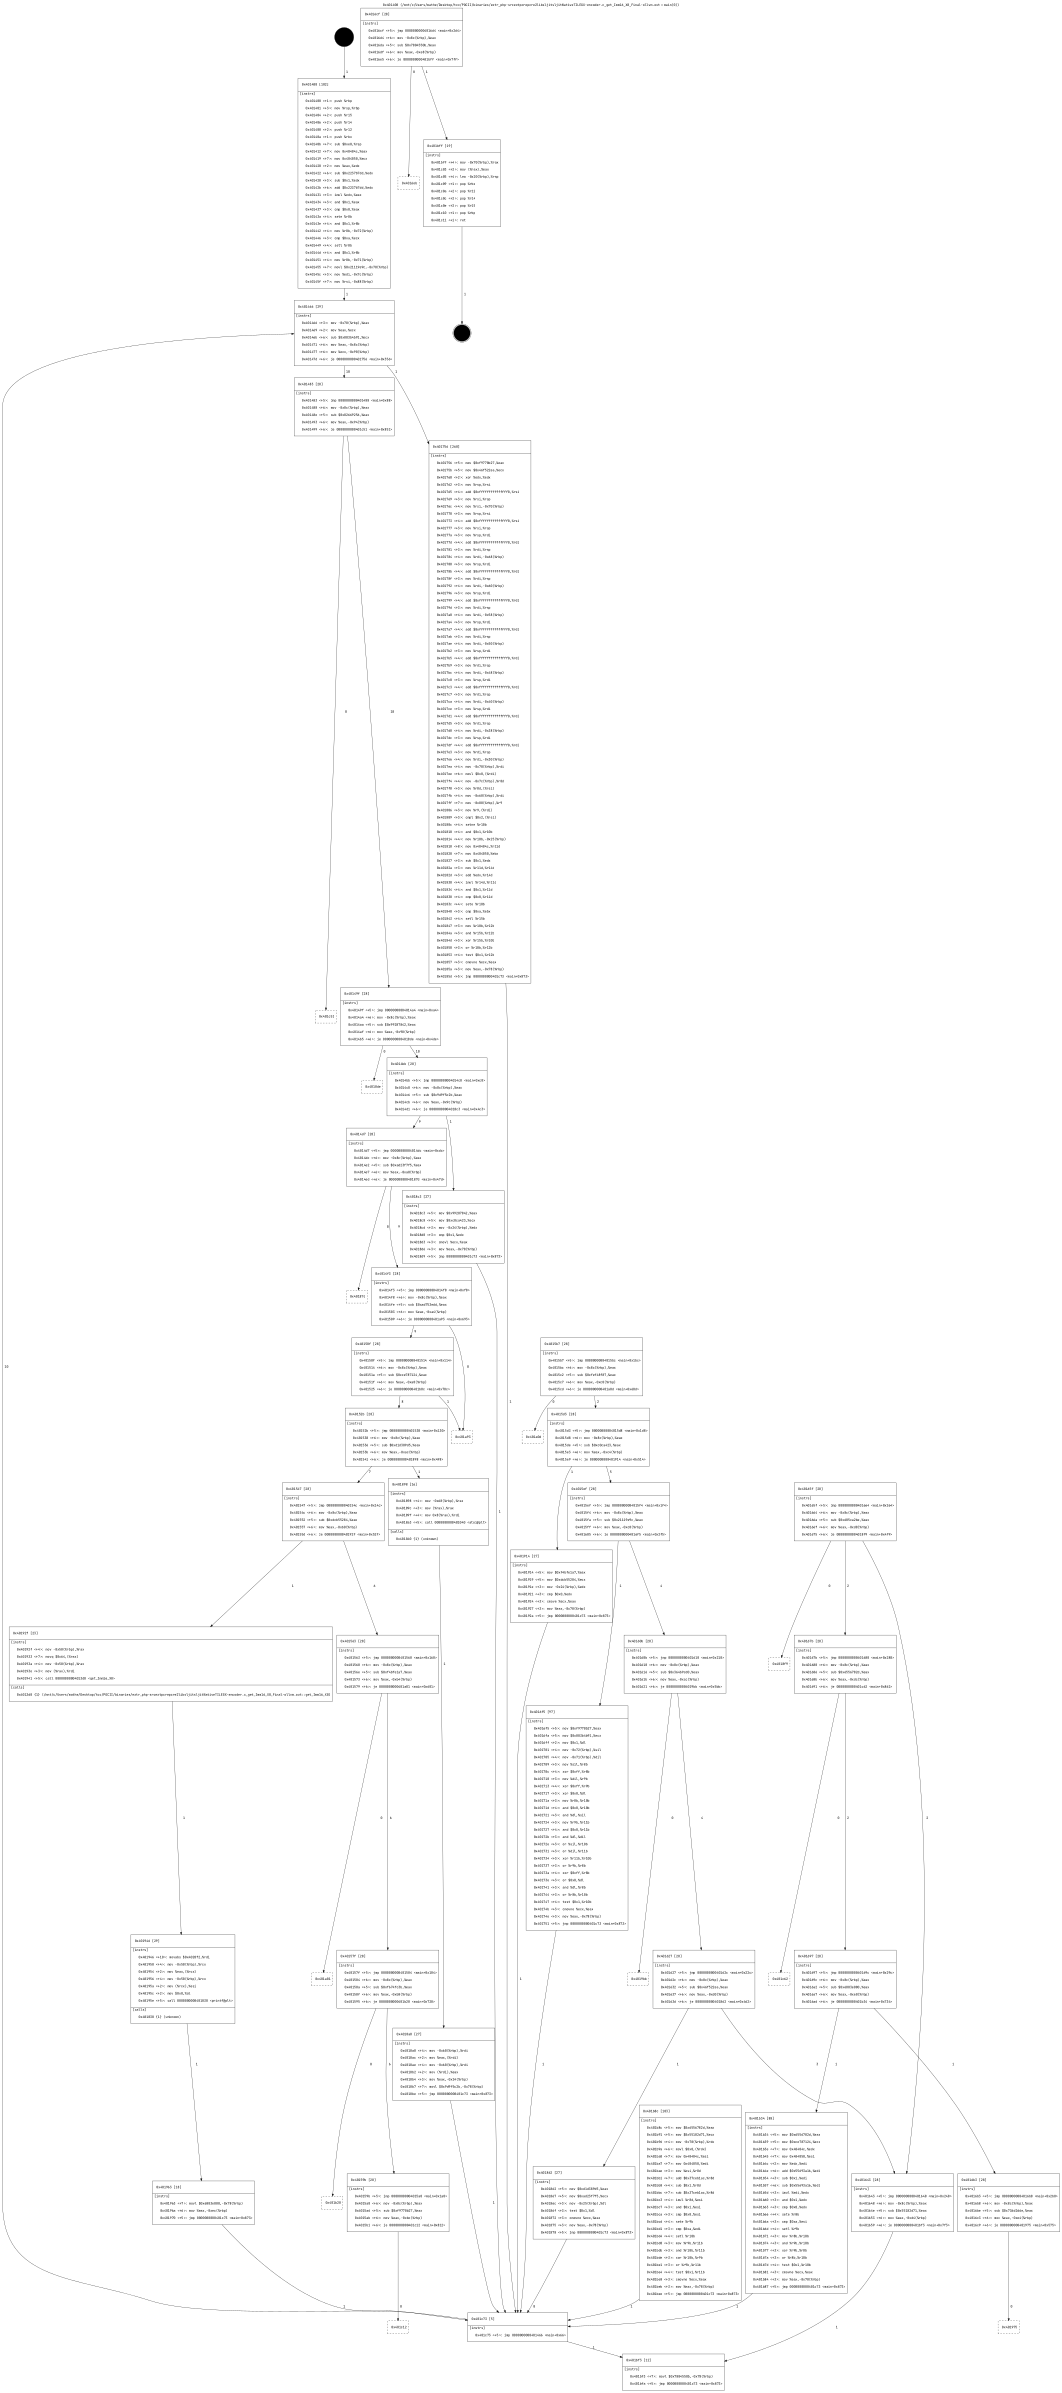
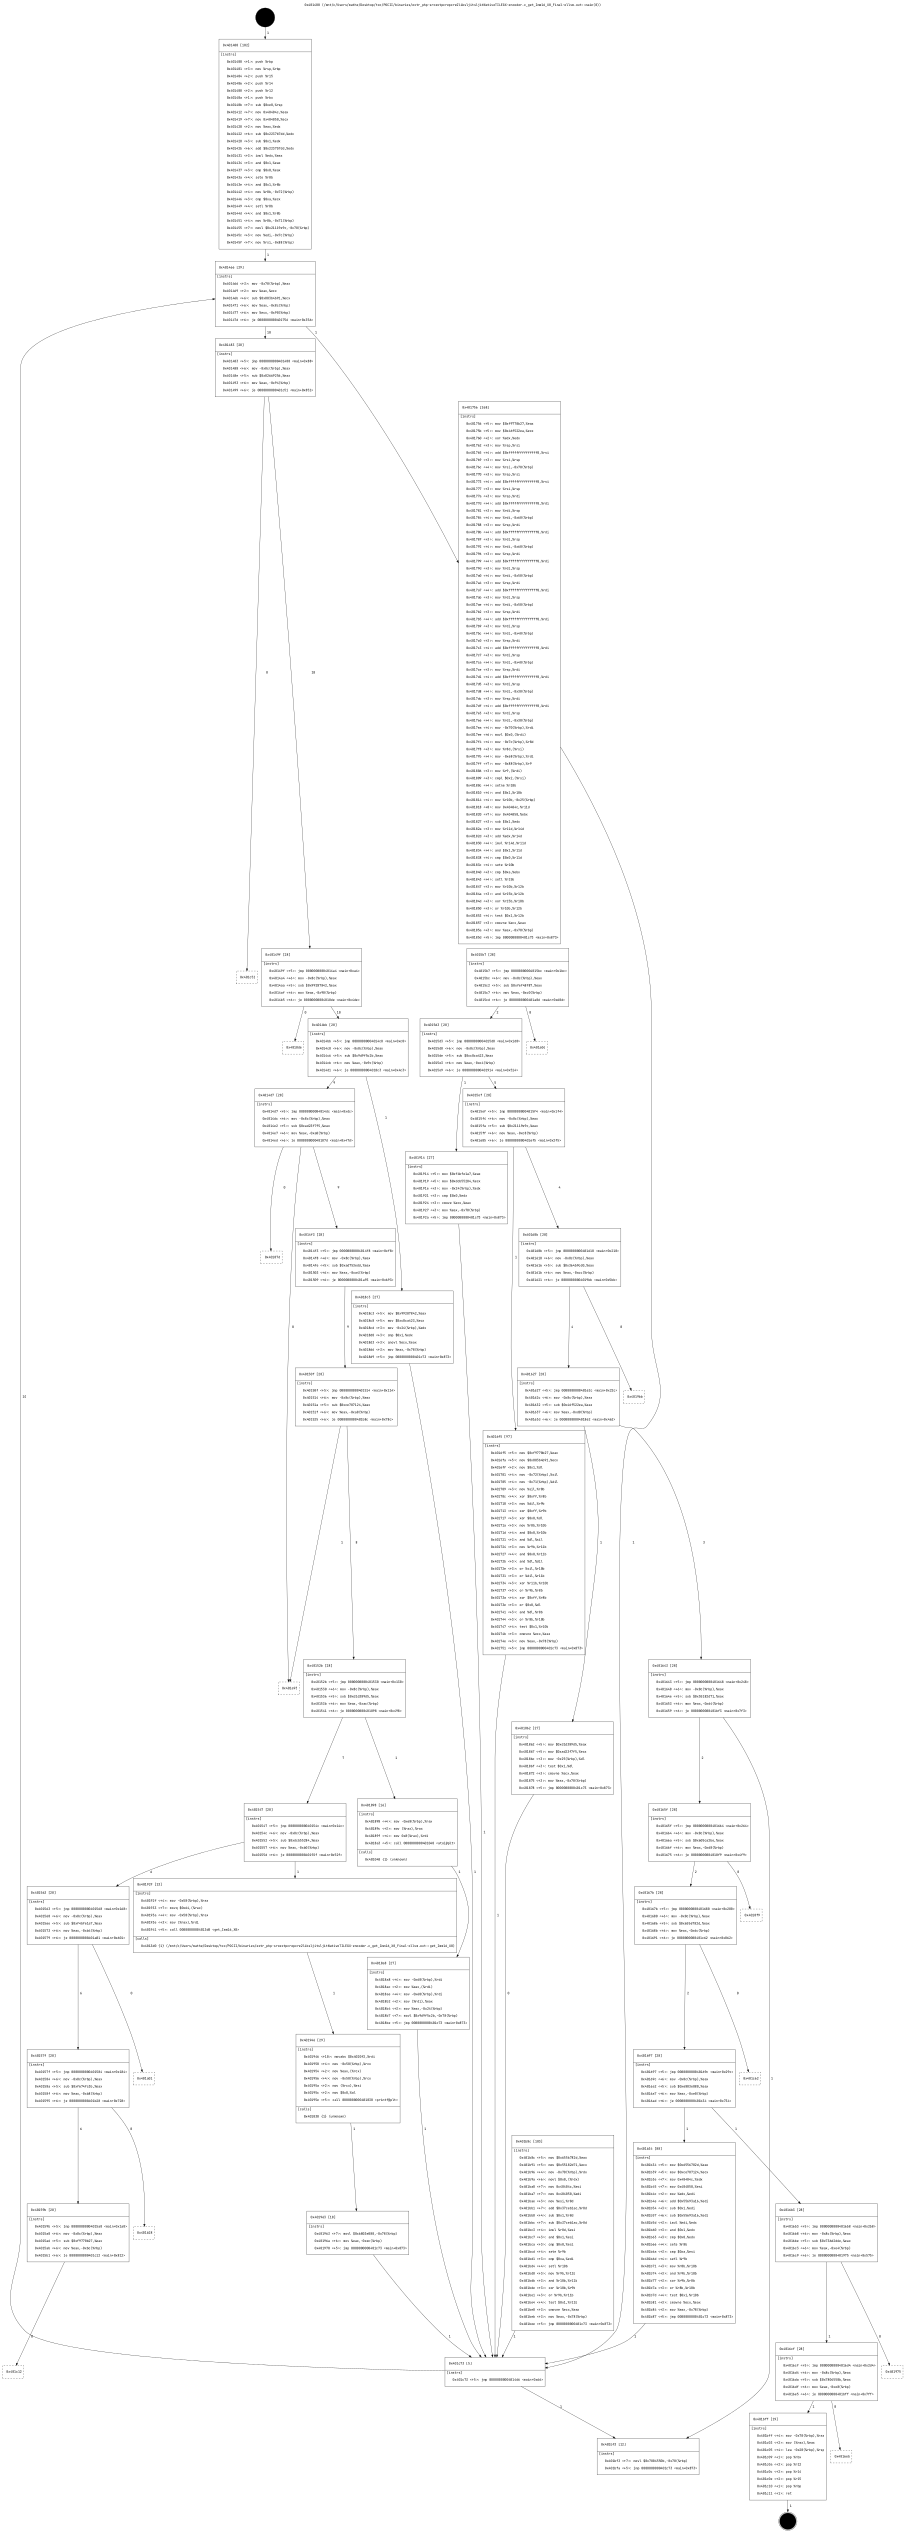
edge "0x4014f3 [28]" -> "0x401a93": now "0x4014d7 [28]" -> "0x401a93"
edge "0x40165f [28]" -> "0x401643 [28]": reversed
edge "0x4016b3 [28]" -> "0x4016cf [28]": added, label "1"
